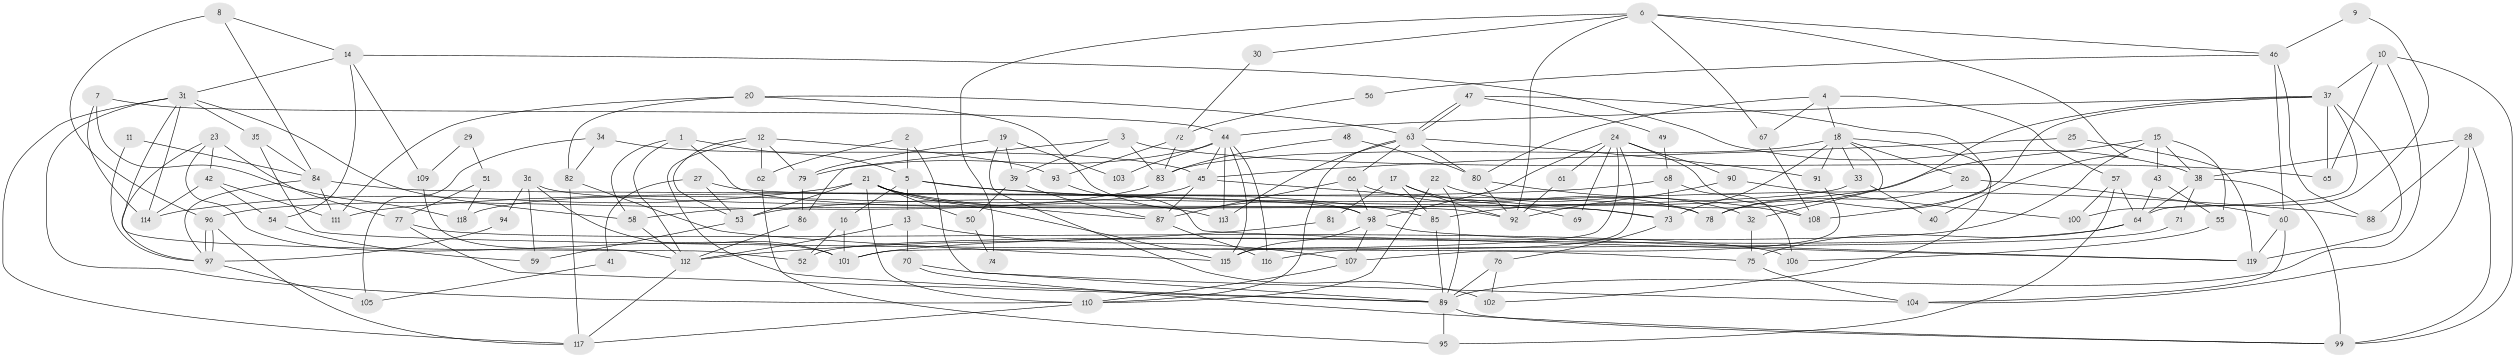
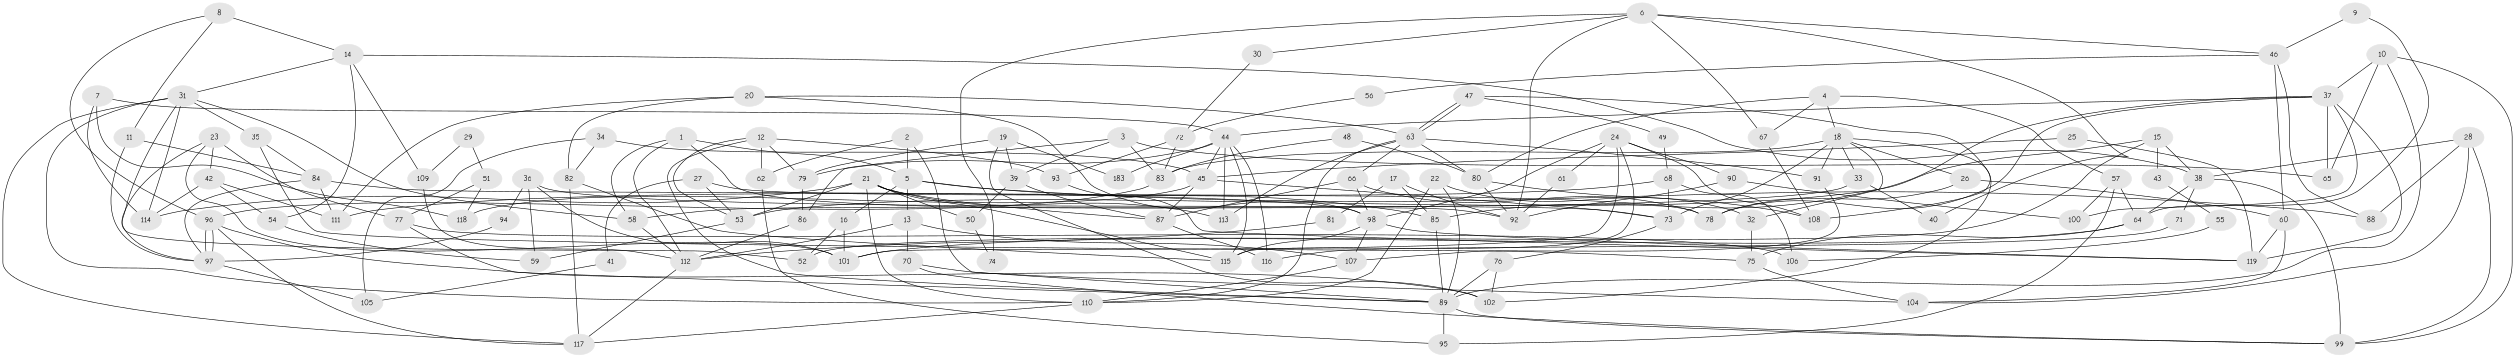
edge "8" -- "84": now "8" -- "11"
edge "15" -- "55": removed
node "103": label "103" -> "183"
edge "43" -- "64": removed
node "69": removed
edge "96" -- "102": added
